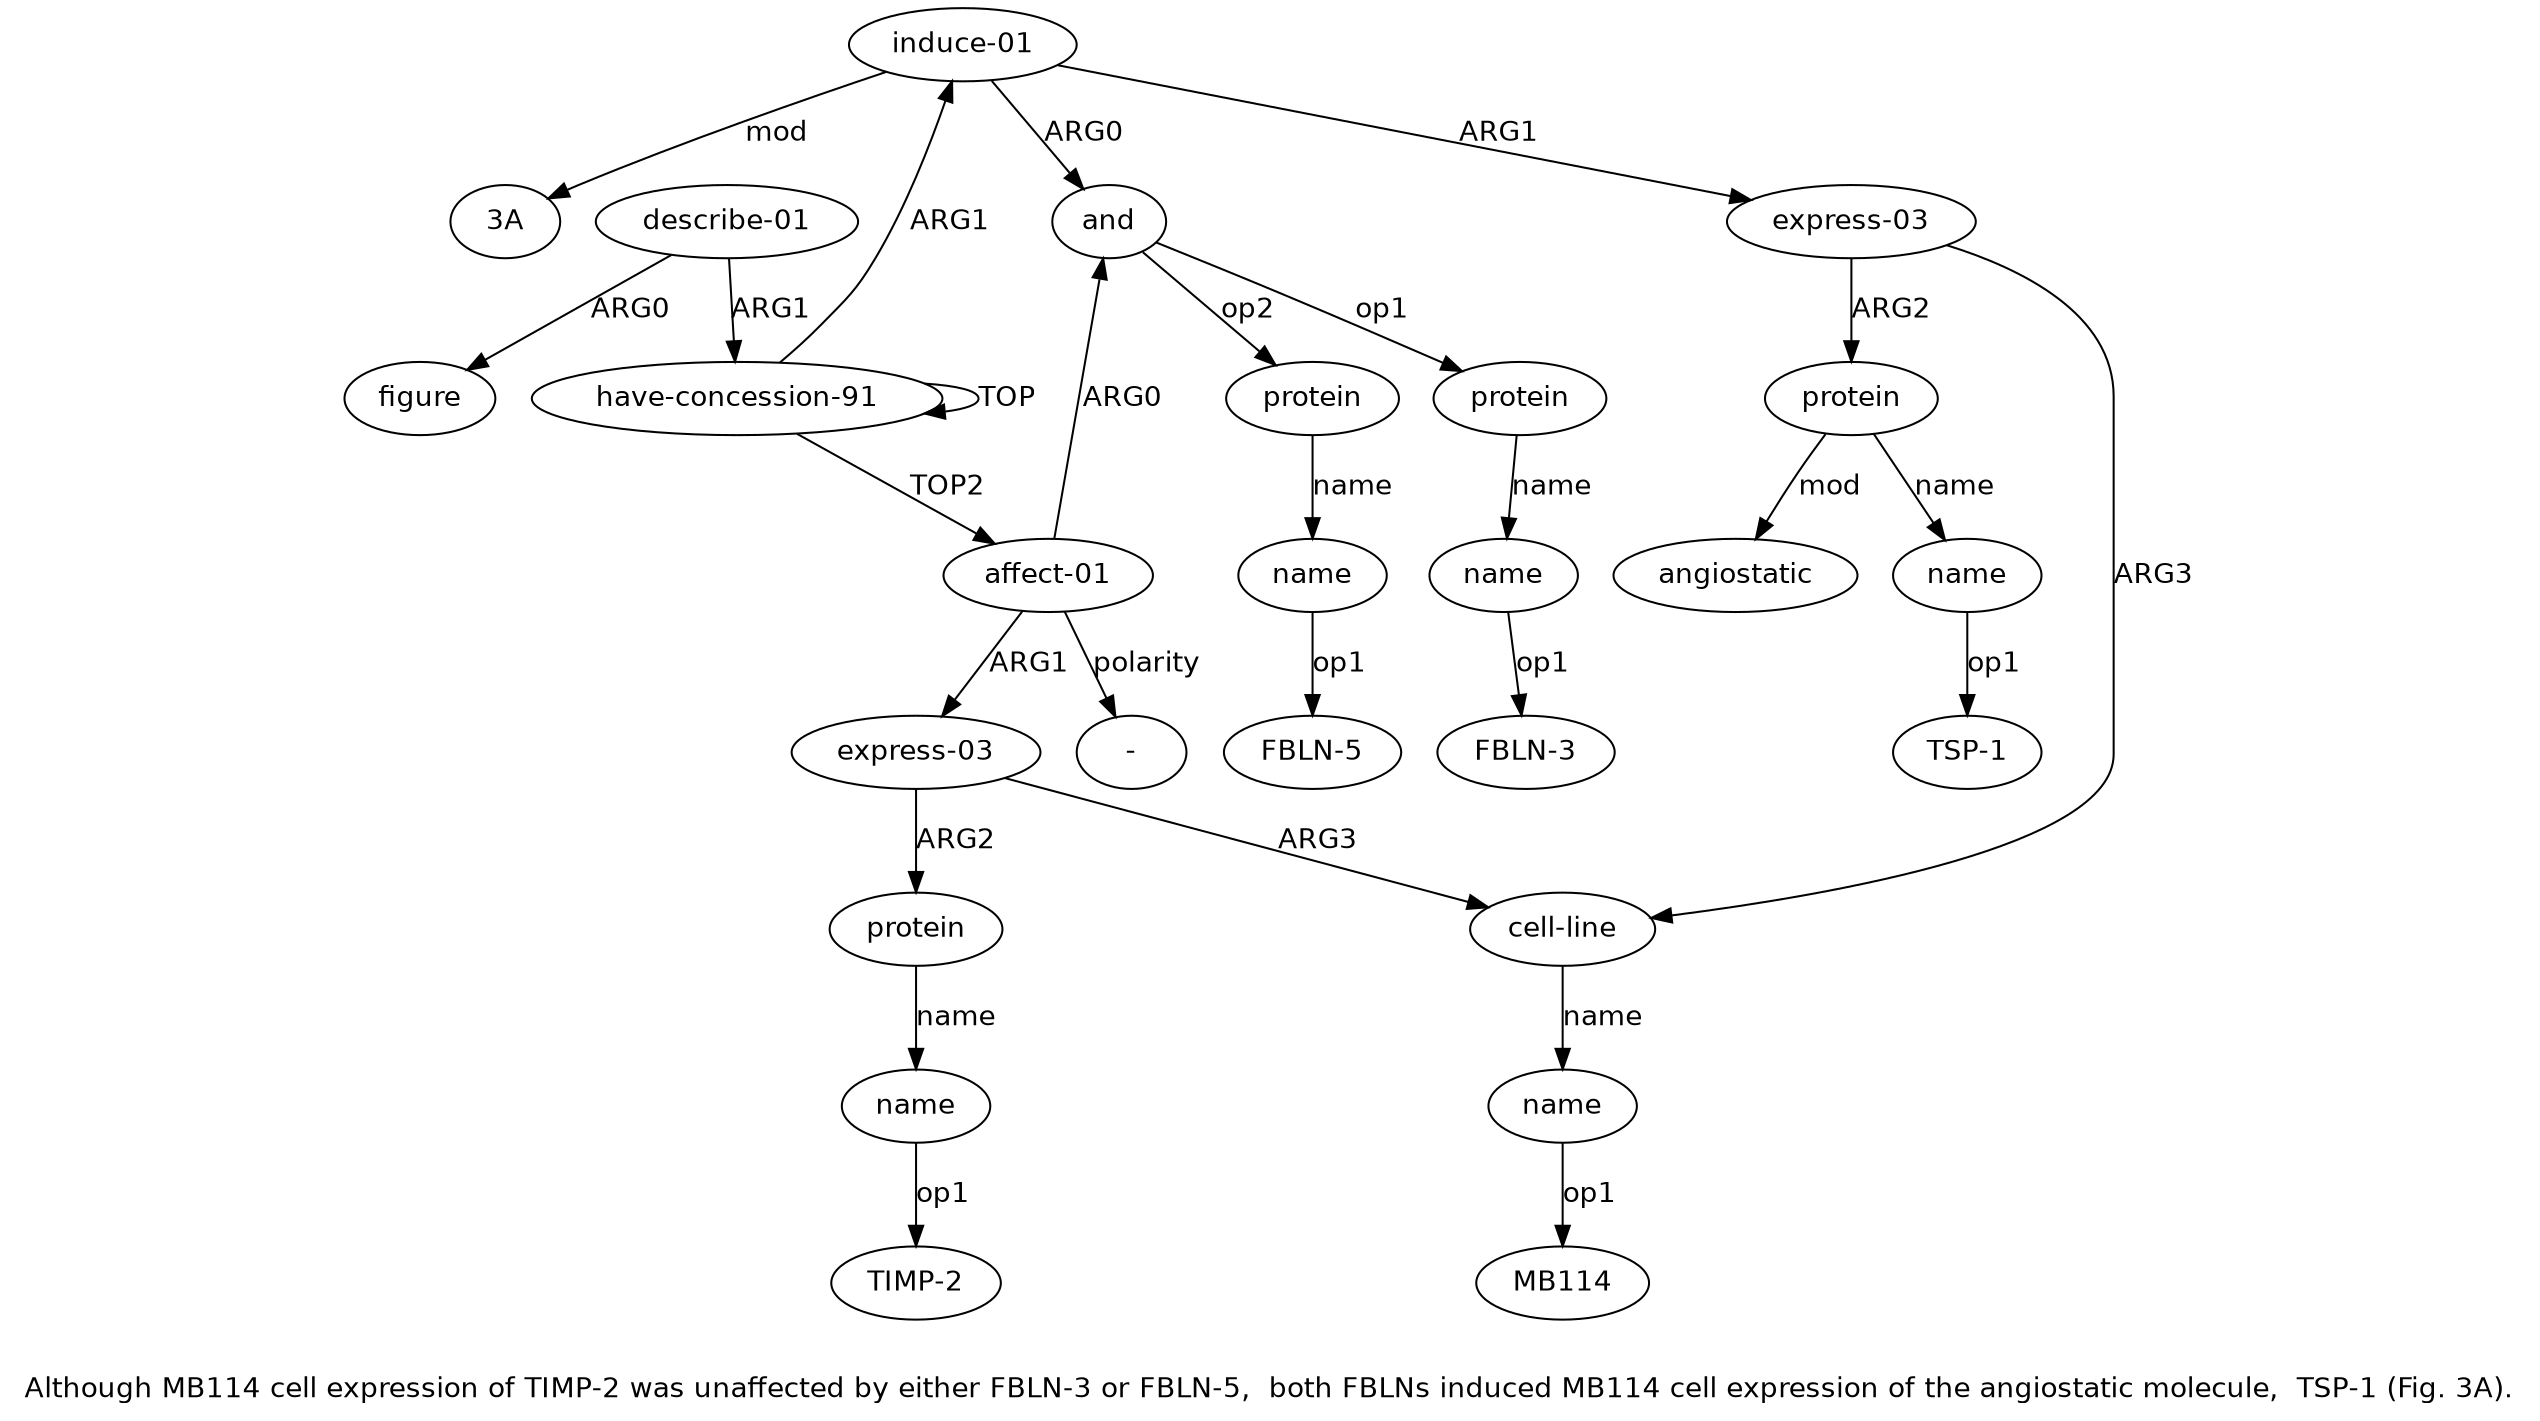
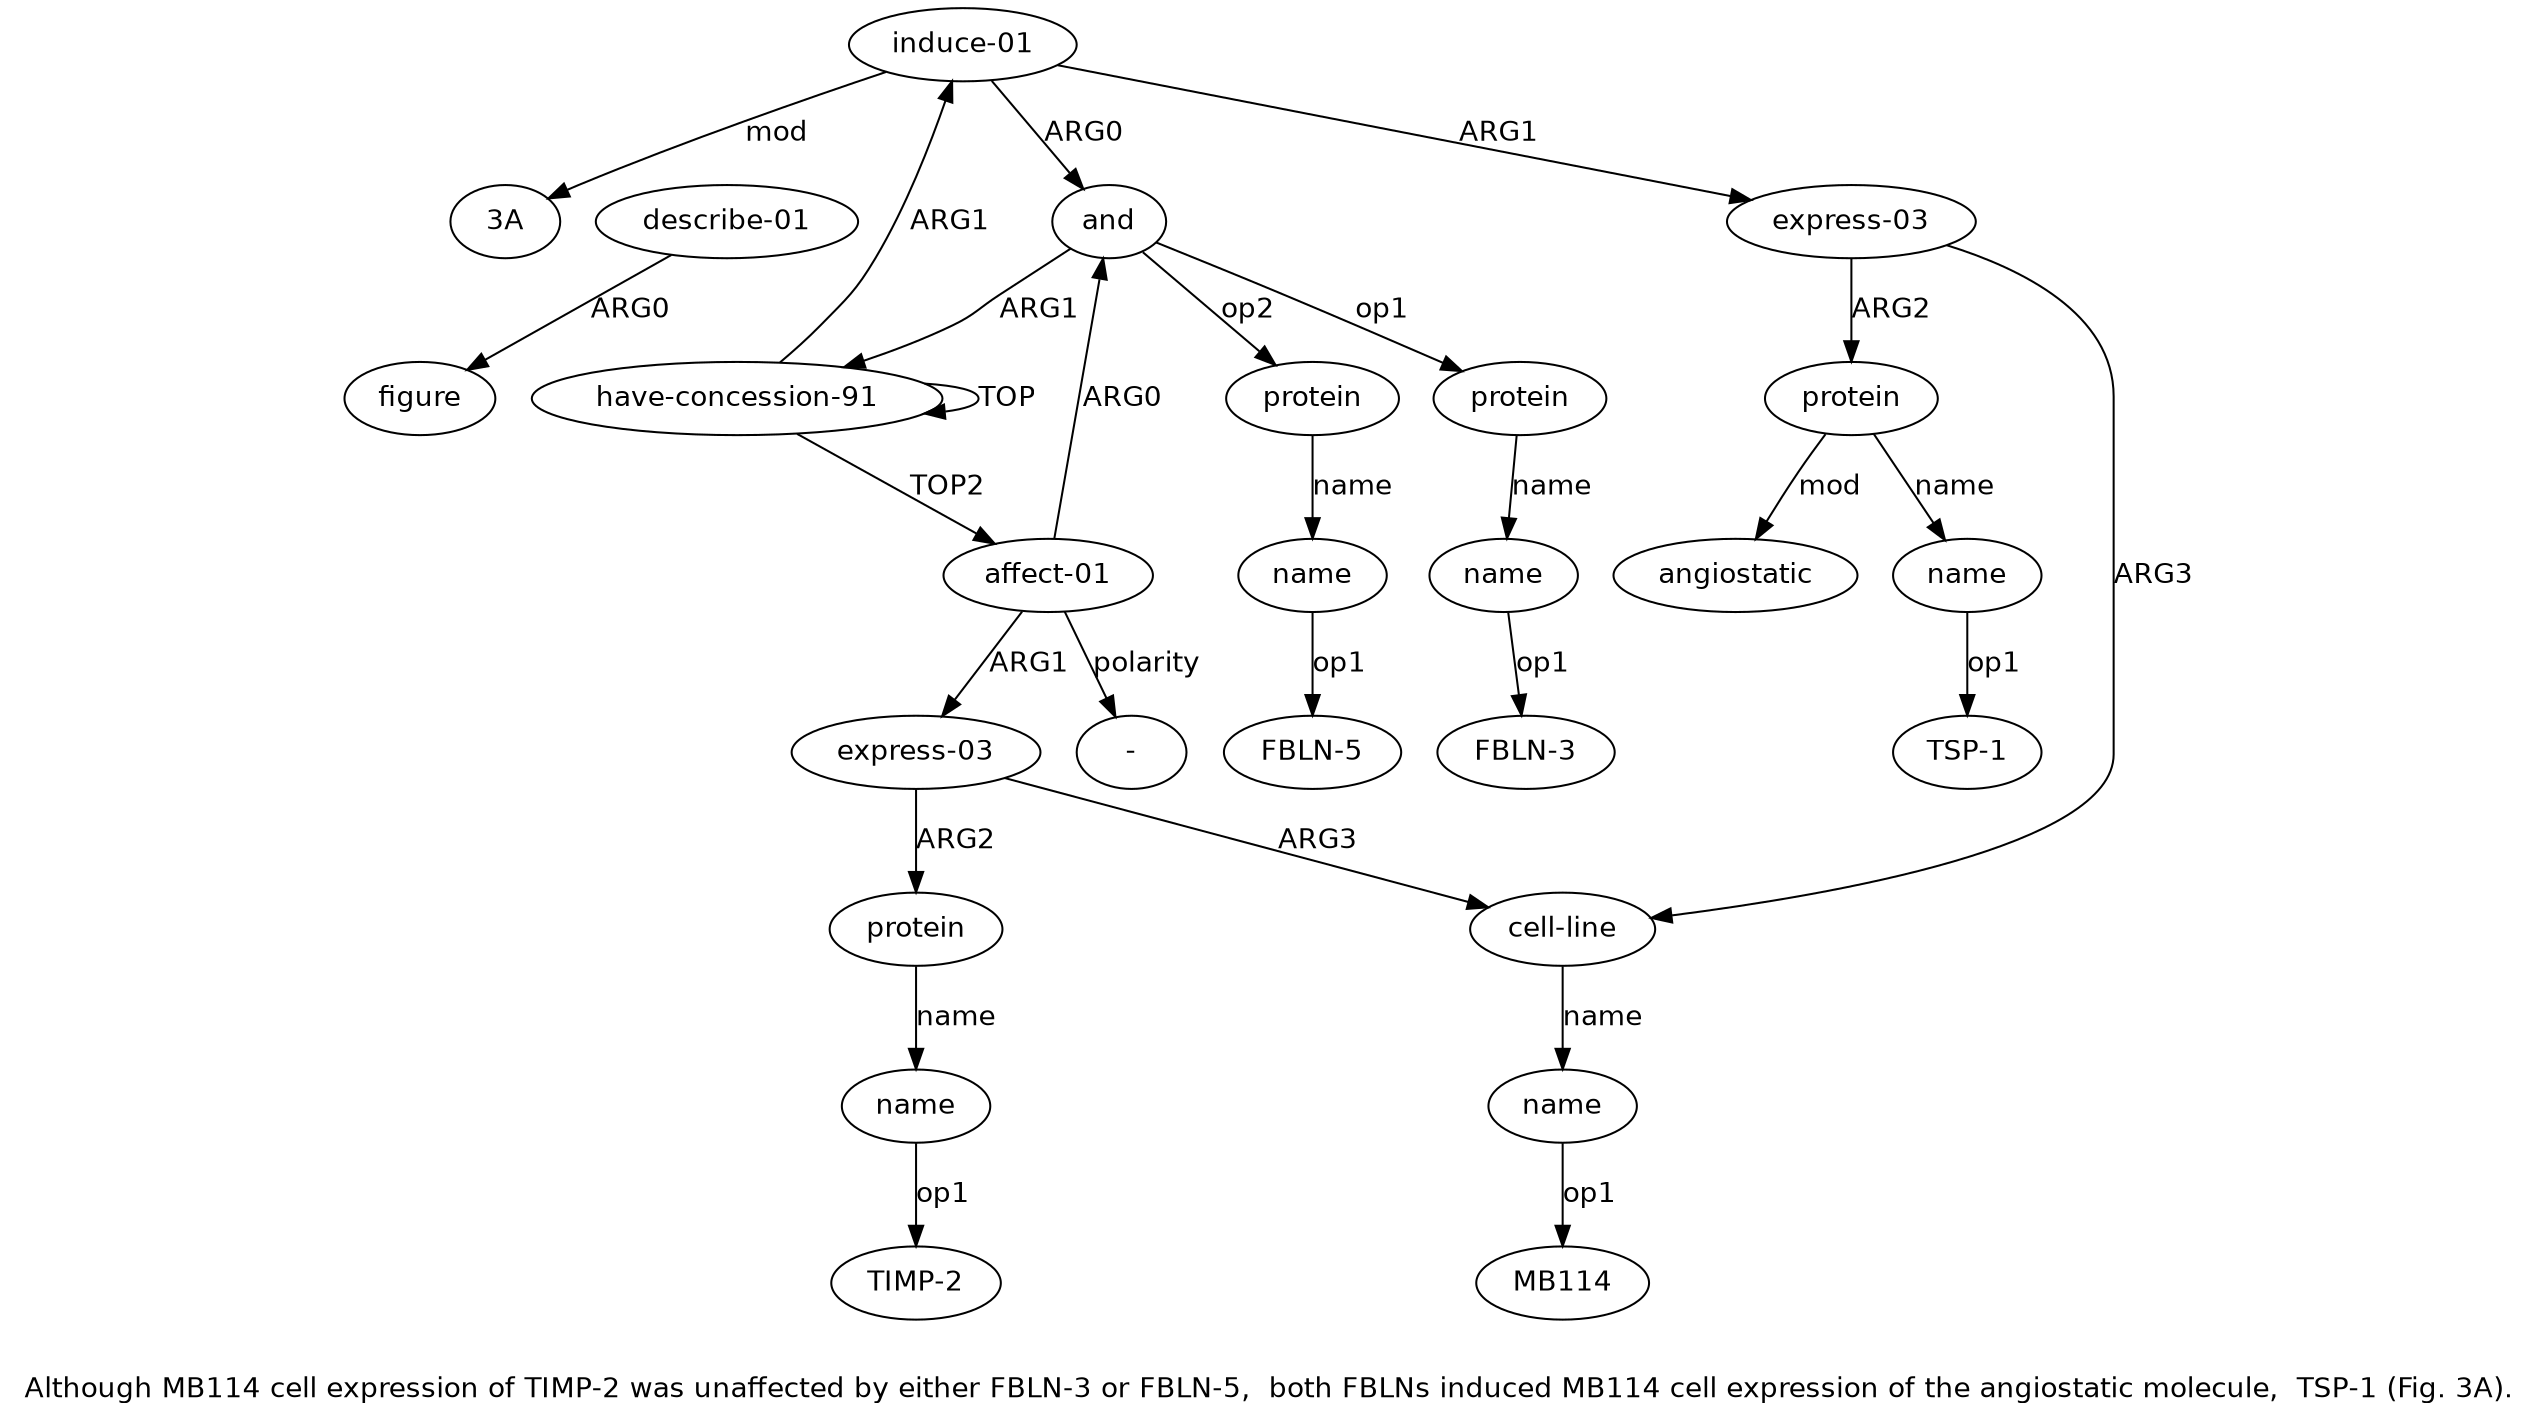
edge "describe-01" -> "have-concession-91": now "and" -> "have-concession-91"
